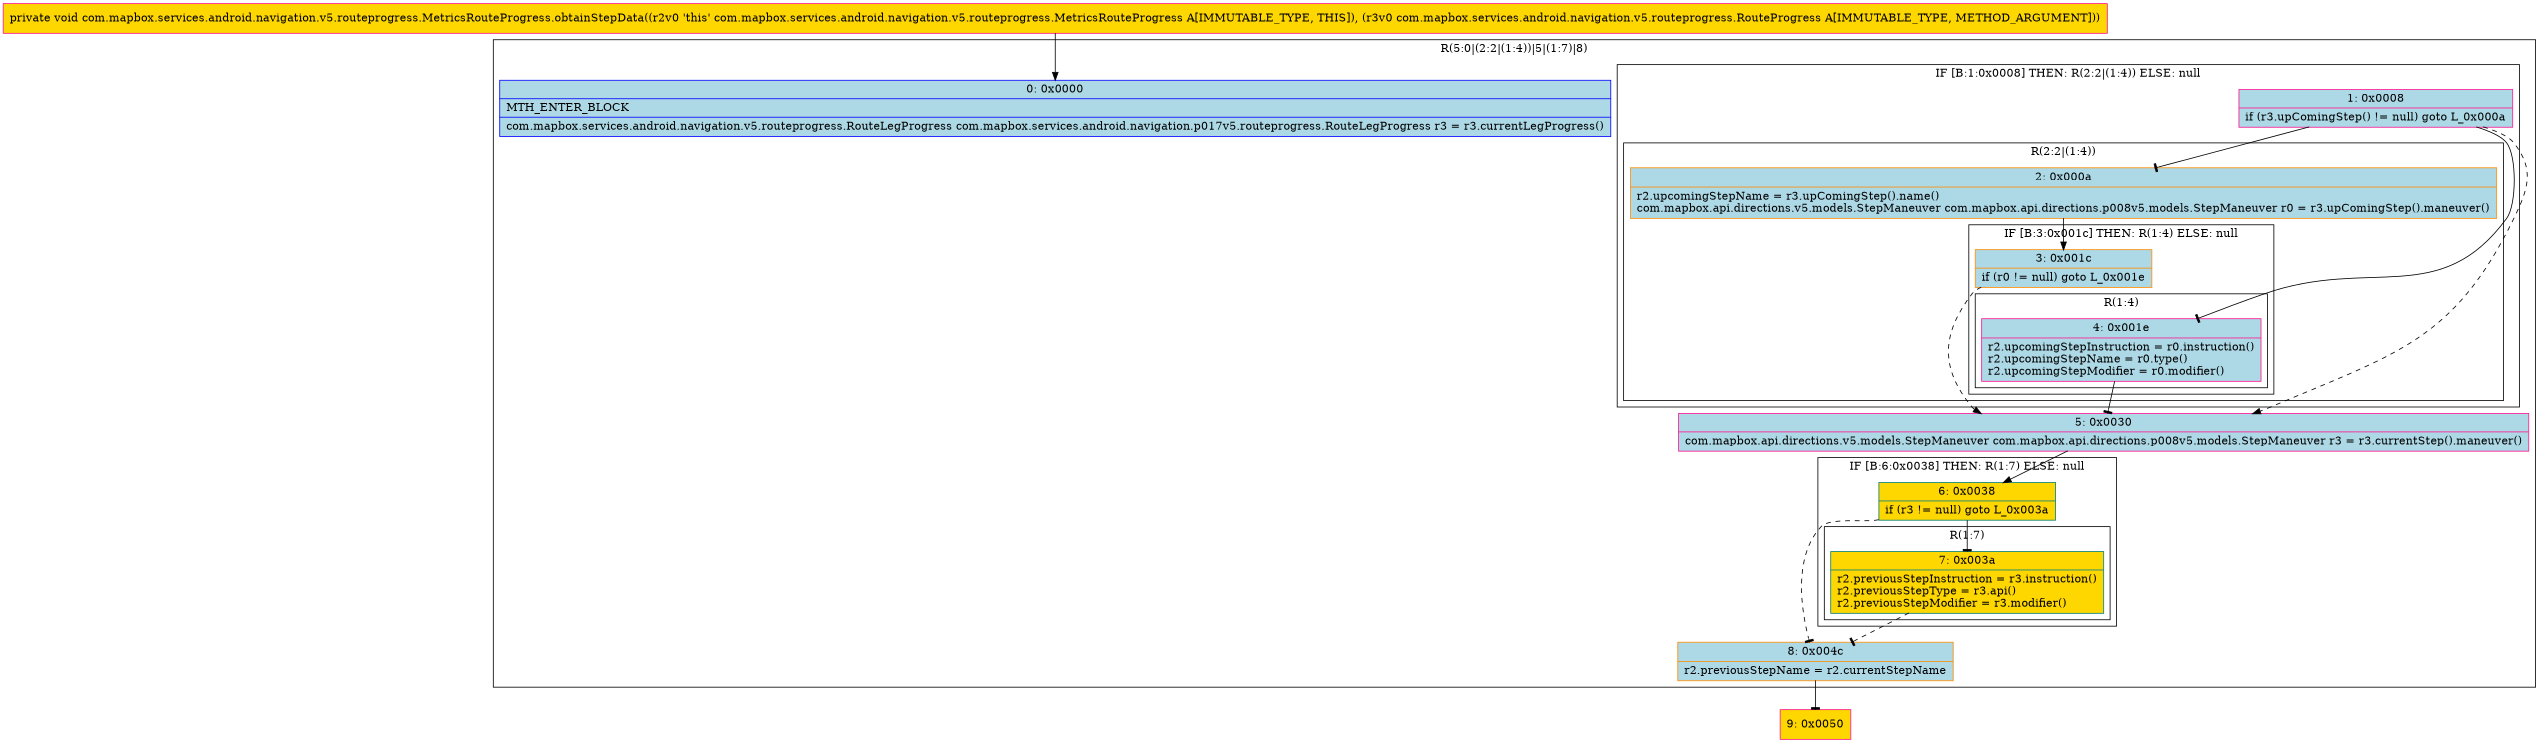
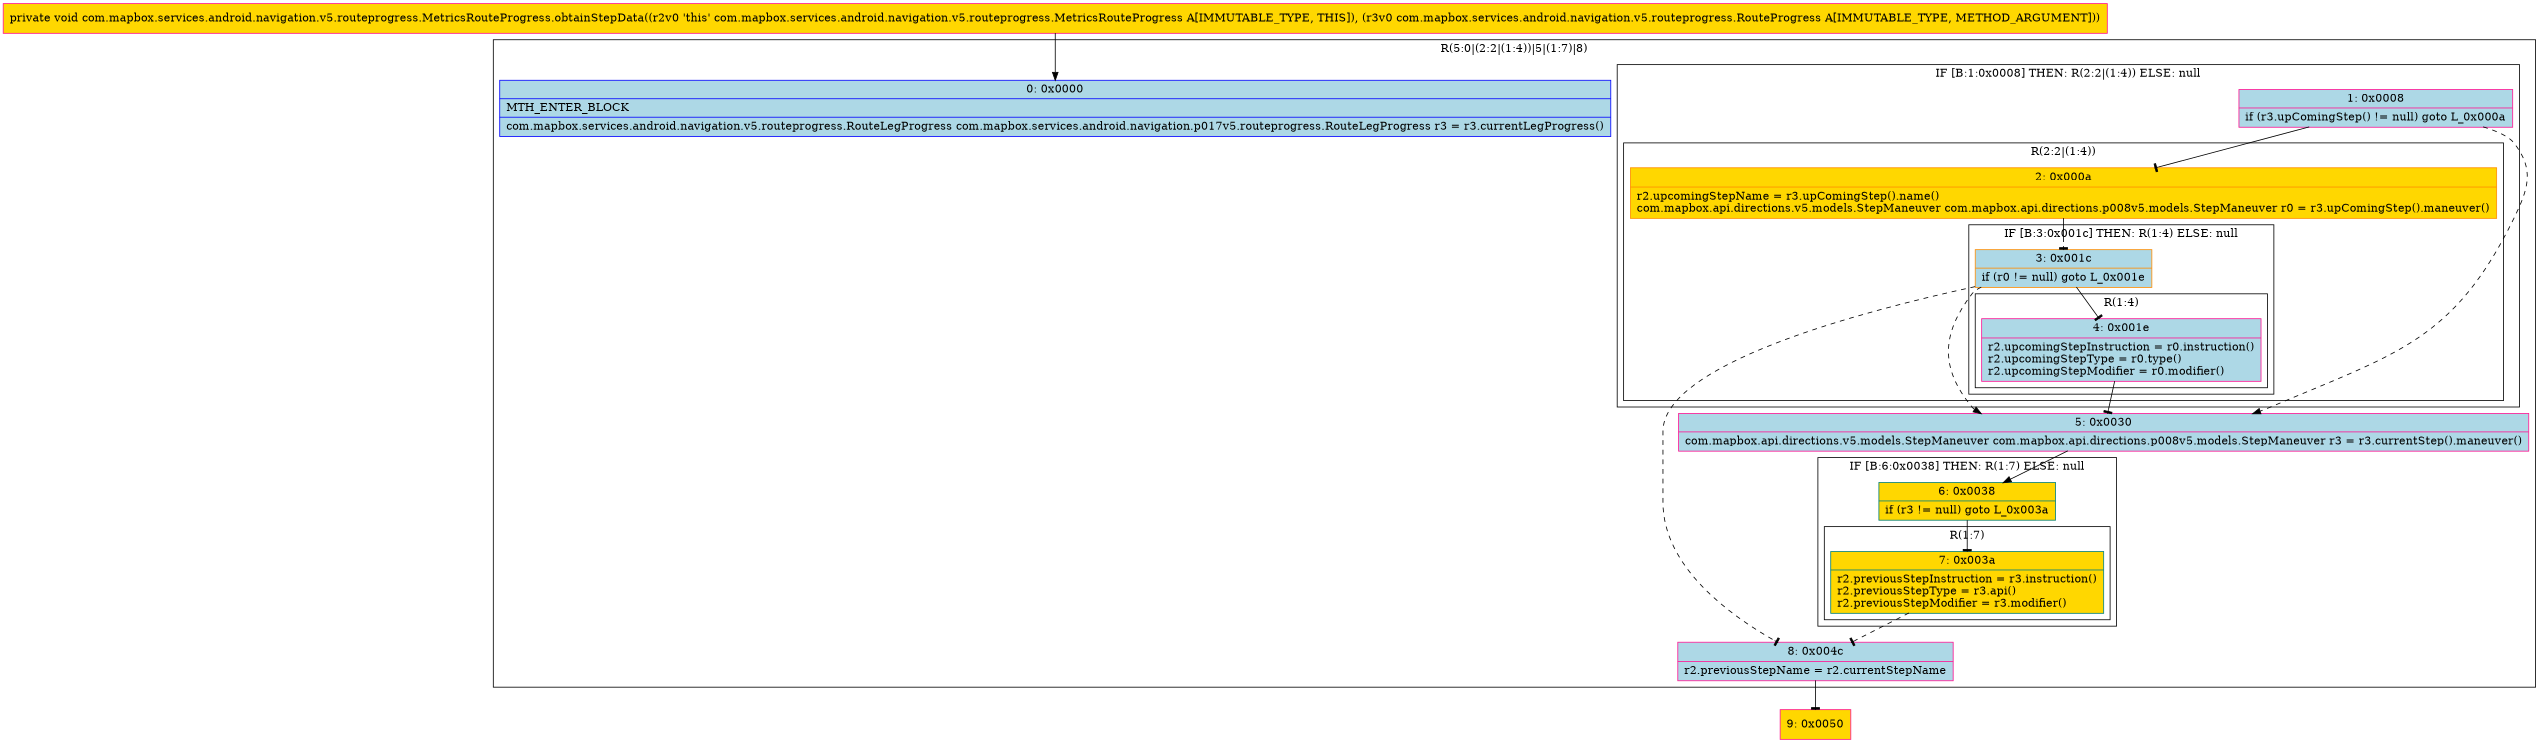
node "2: 0x000a": fillcolor lightblue -> gold
edge "2: 0x000a" -> "3: 0x001c": arrowhead normal -> tee
edge "1: 0x0008" -> "4: 0x001e": now "3: 0x001c" -> "4: 0x001e"
node "4: 0x001e": text "r2.upcomingStepName = r0.type()" -> "r2.upcomingStepType = r0.type()"
edge "6: 0x0038" -> "8: 0x004c": now "3: 0x001c" -> "8: 0x004c"
node "8: 0x004c": color darkorange -> deeppink
